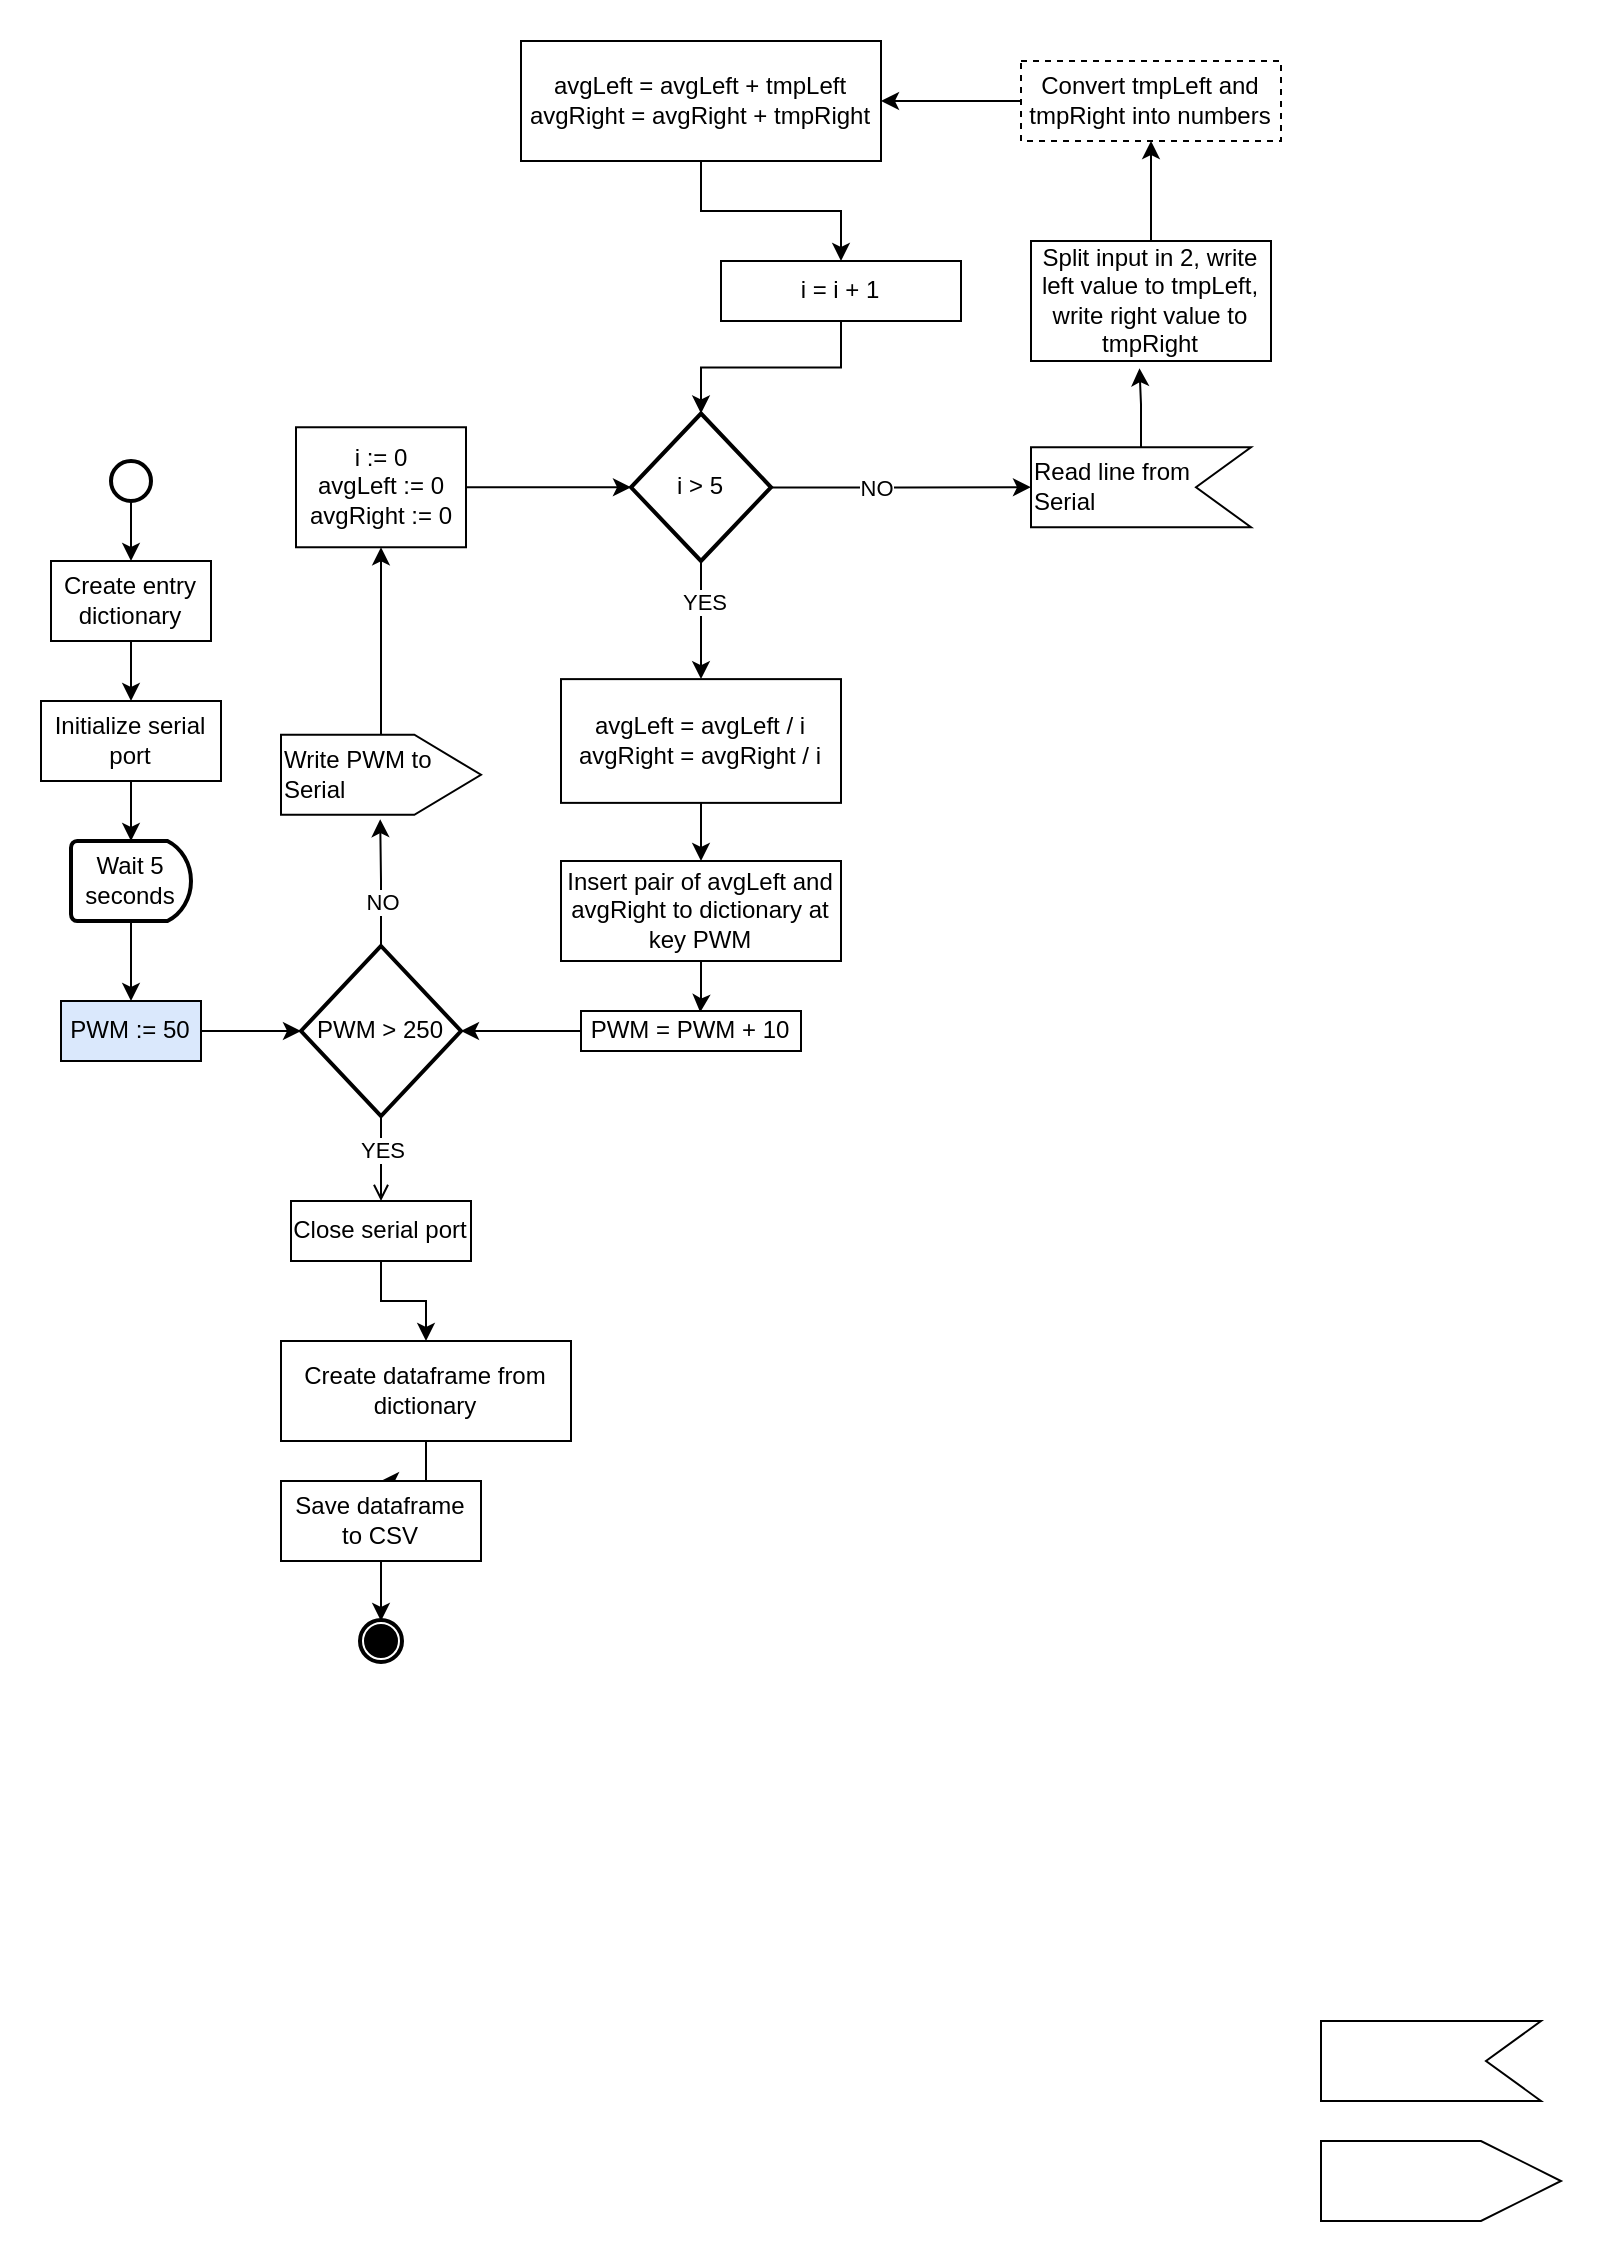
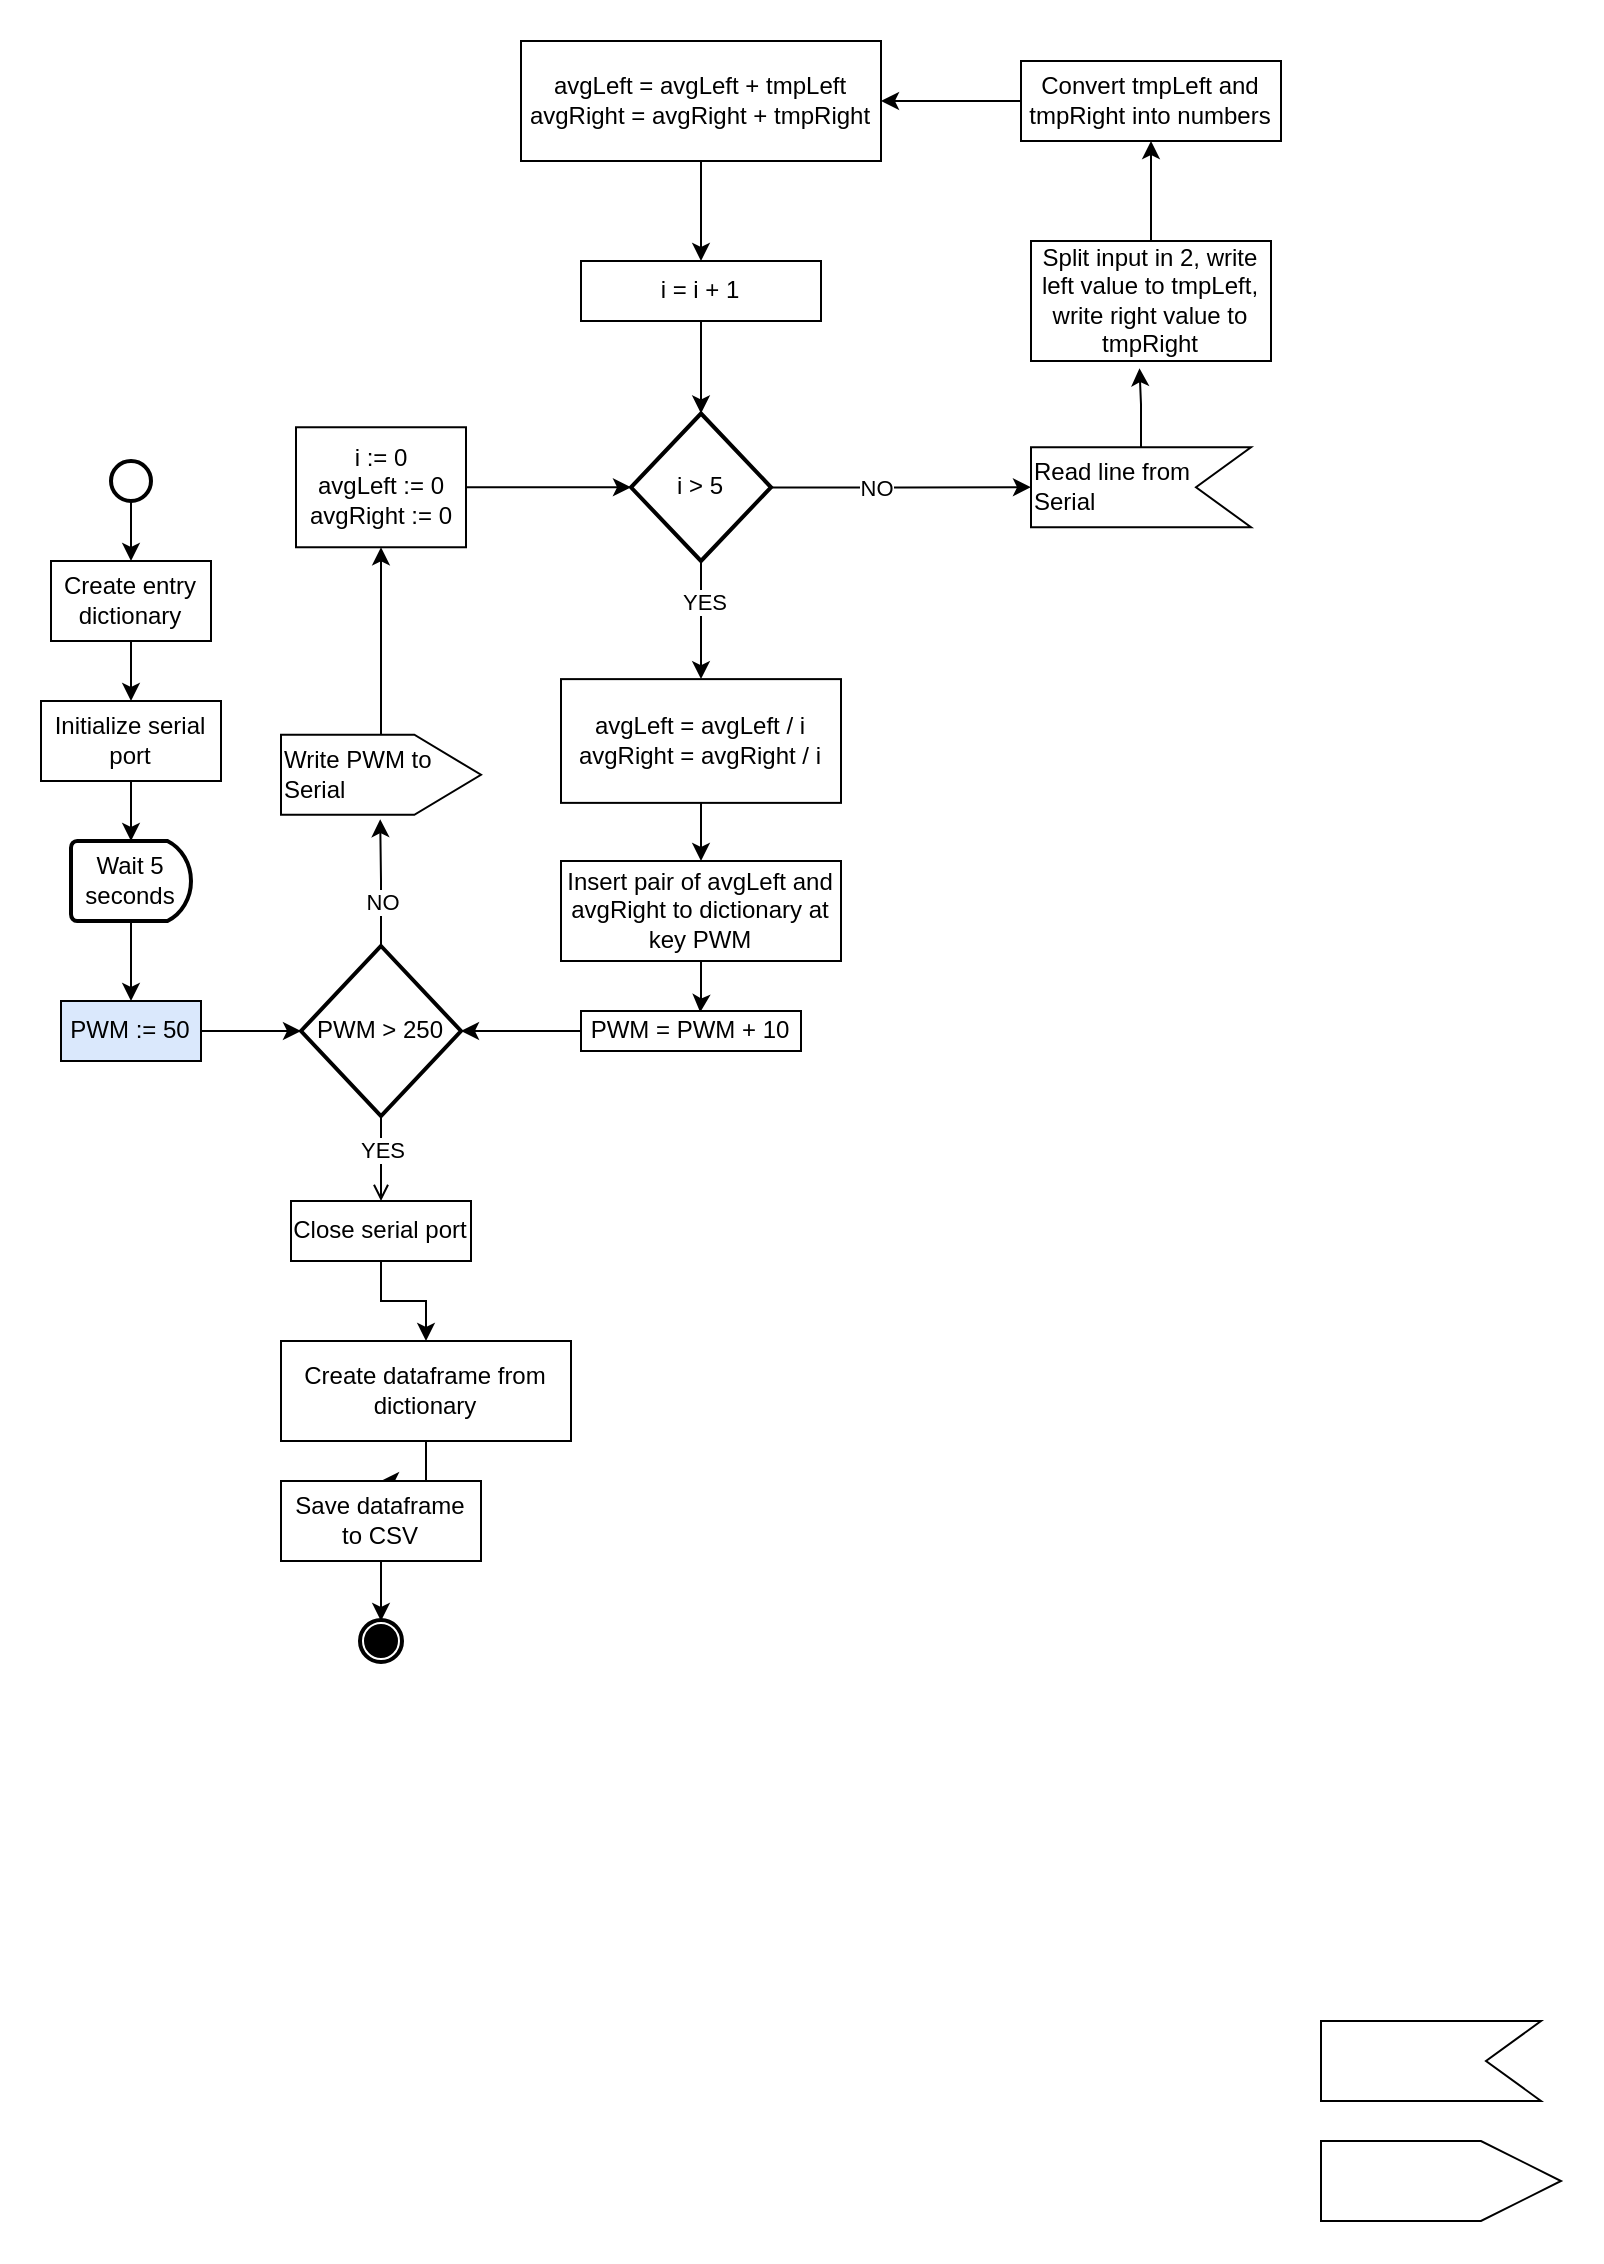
node "Convert tmpLeft and tmpRight into numbers": style dashed -> solid
node "i = i + 1": moved (841, 291) -> (701, 291)
